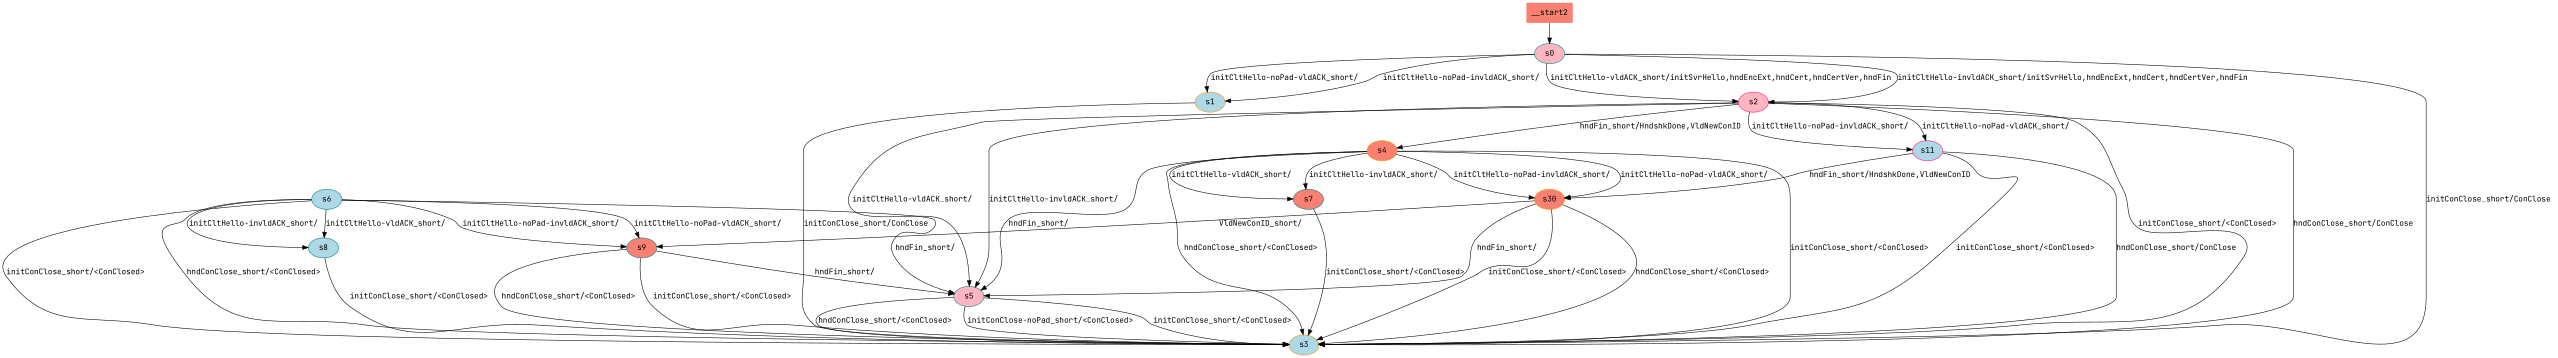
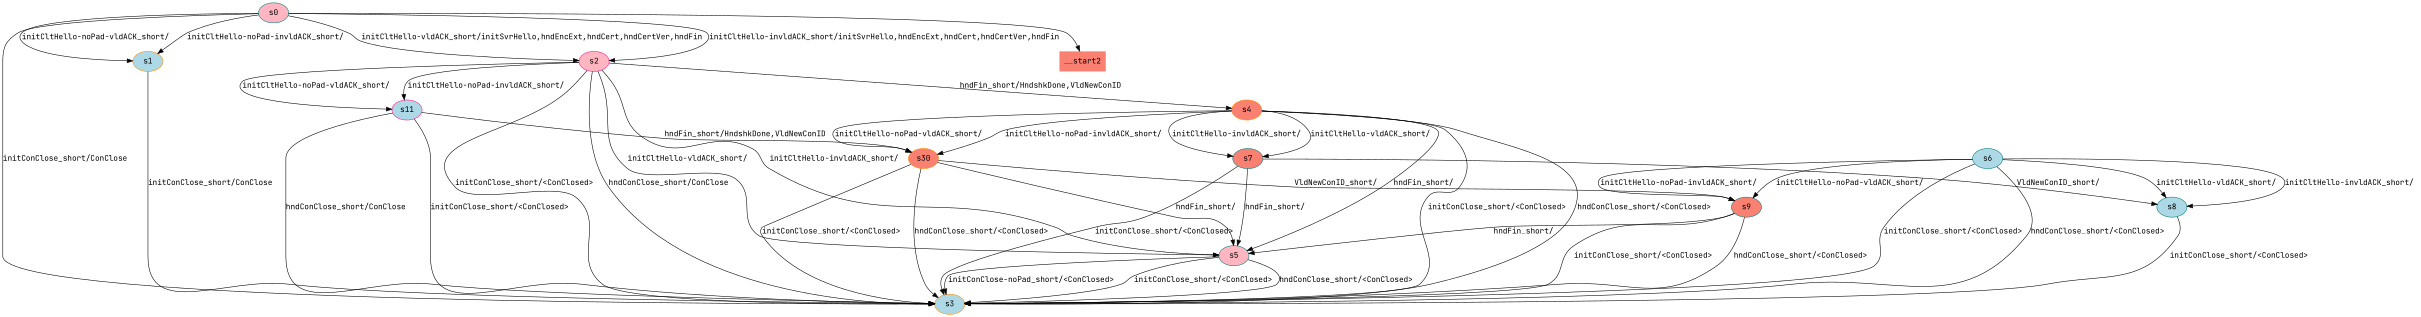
edge "__start2" -> "s0": reversed
edge "s7" -> "s8": added, label "VldNewConID_short/"
edge "s6" -> "s5": now "s7" -> "s5"
